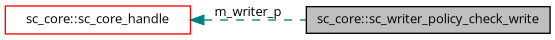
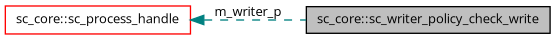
node "sc_core::sc_core_handle": label "sc_core::sc_core_handle" -> "sc_core::sc_process_handle"
